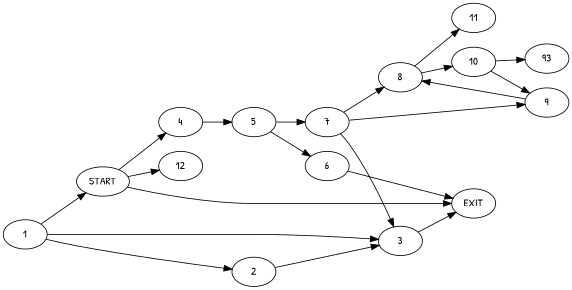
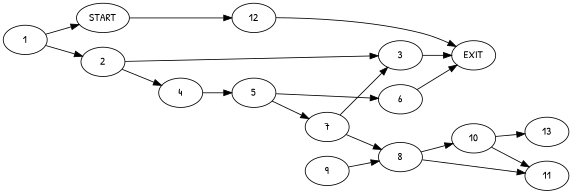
node "93": label "93" -> "13"
edge "10" -> "9": now "10" -> "11"
edge "7" -> "9": removed
edge "START" -> "4": now "2" -> "4"
edge "START" -> "EXIT": now "12" -> "EXIT"
edge "1" -> "3": removed
